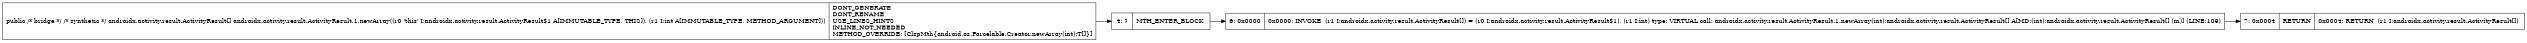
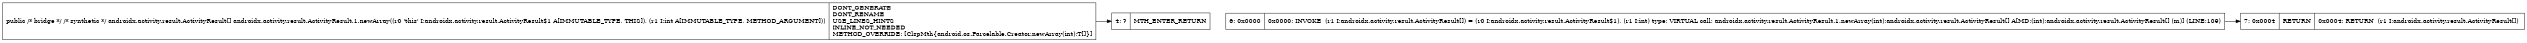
node "4: ?": text "MTH_ENTER_BLOCK" -> "MTH_ENTER_RETURN"
edge "4: ?" -> "6: 0x0000": removed
